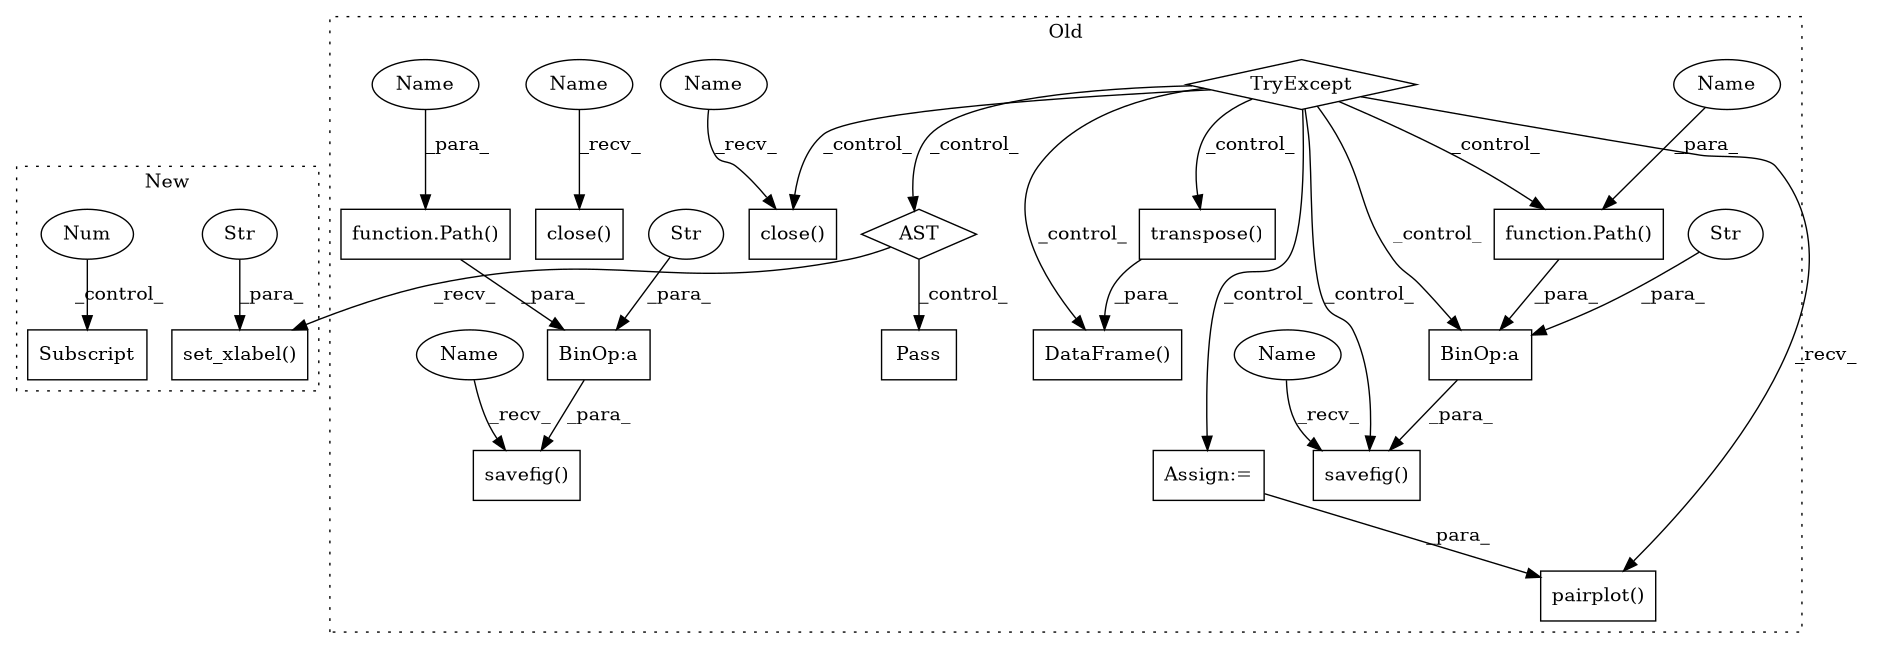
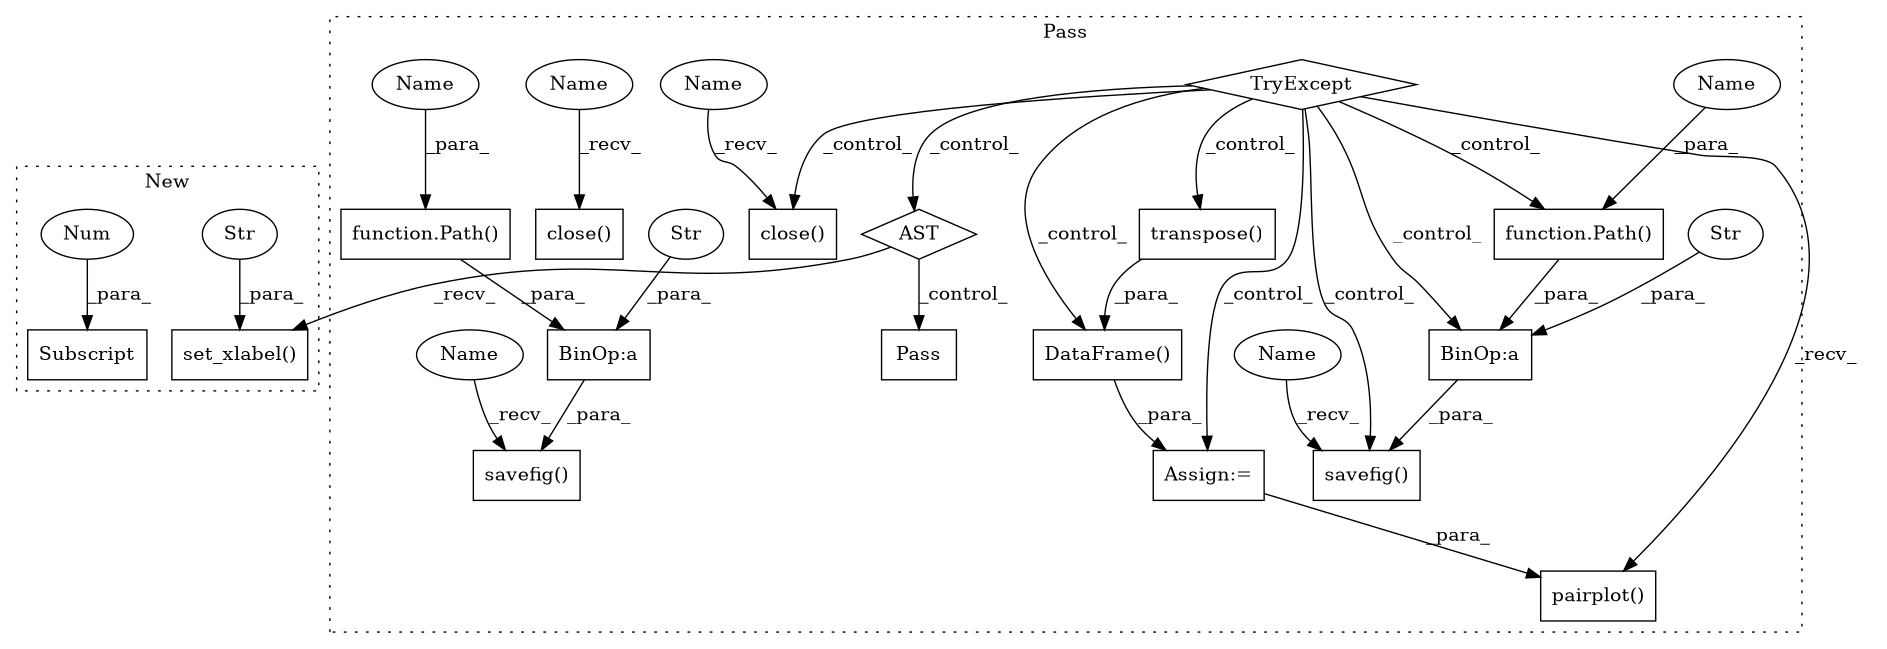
cluster "Old": label "Old" -> "Pass"
edge "Num" -> "Subscript": label "_control_" -> "_para_"
edge "DataFrame()" -> "Assign:=": added, label "_para_"
